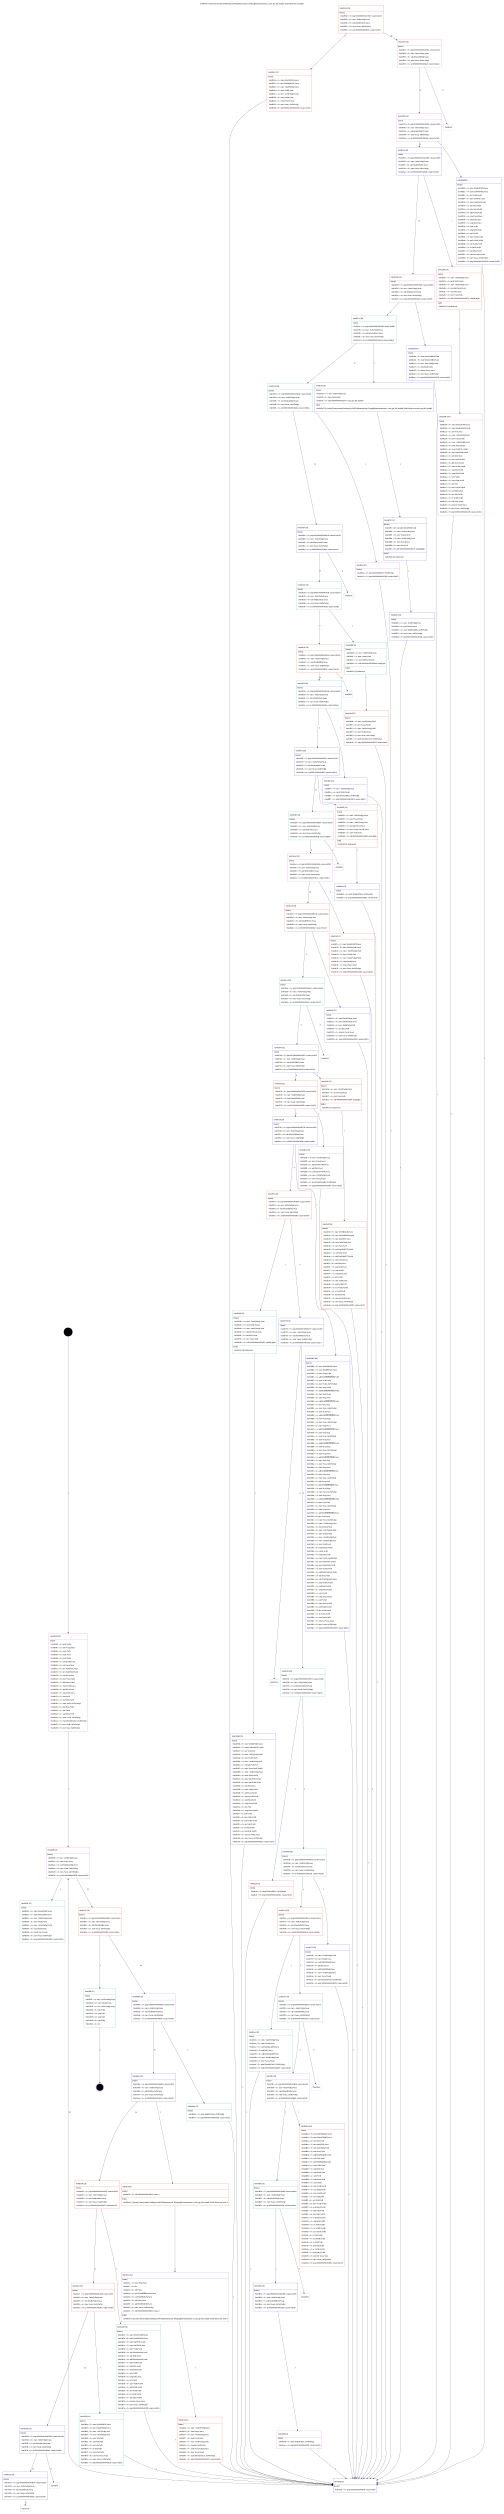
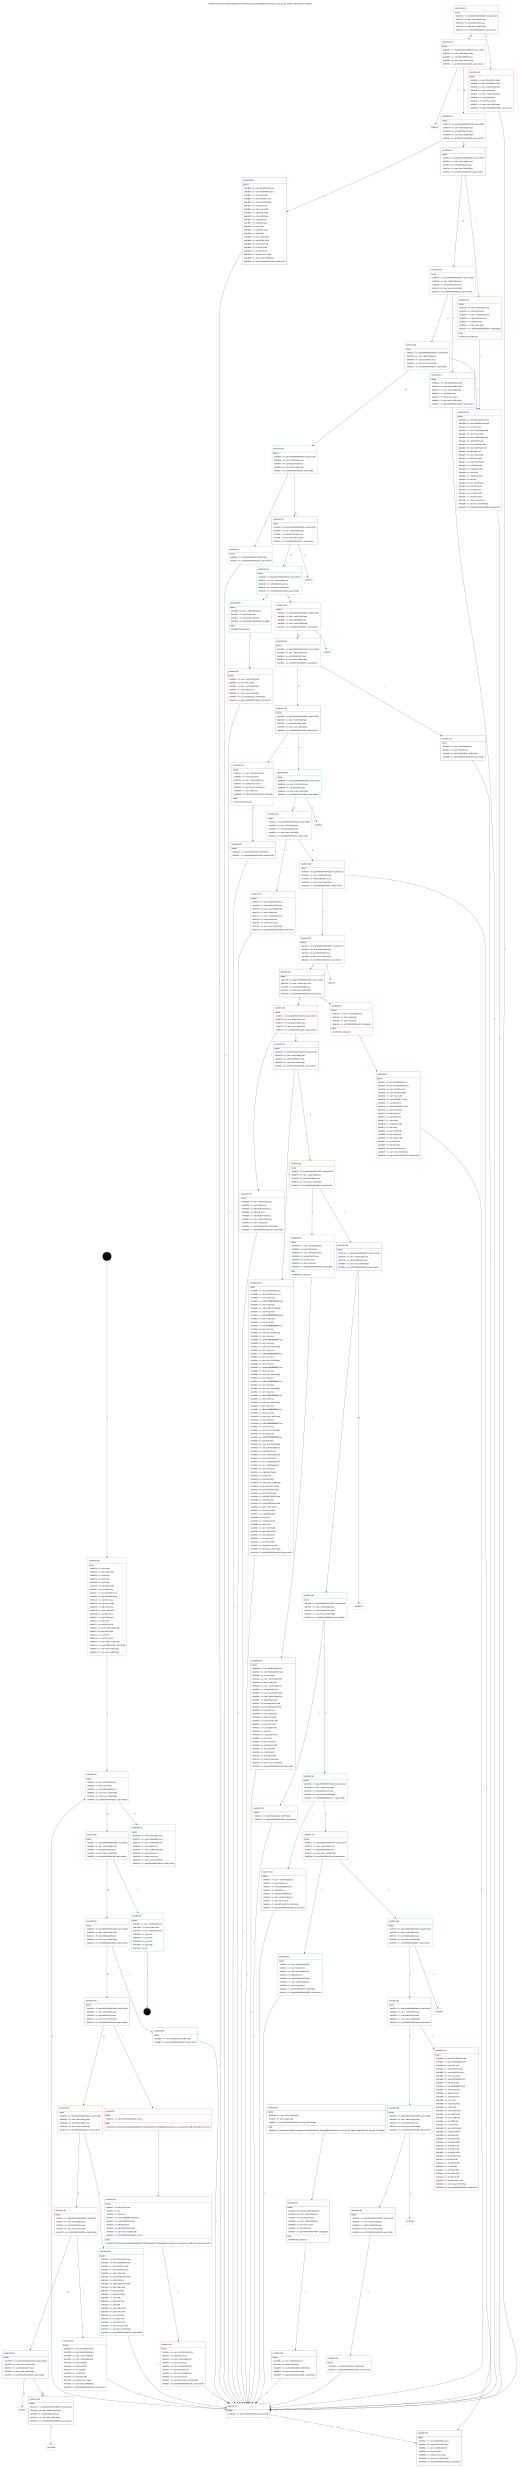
edge "0x4015cc [28]" -> "0x401ced [12]": now "0x4015cc [28]" -> "0x401a98 [104]"
edge "0x4019a7 [27]" -> "0x4020f2 [5]": reversed
